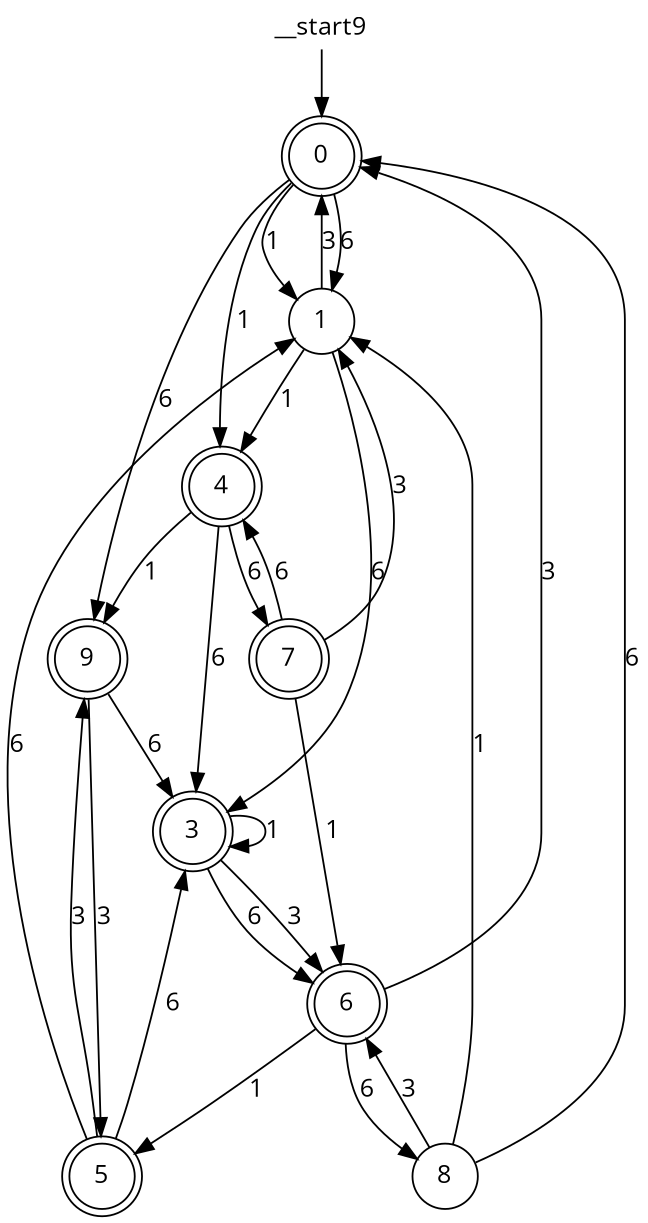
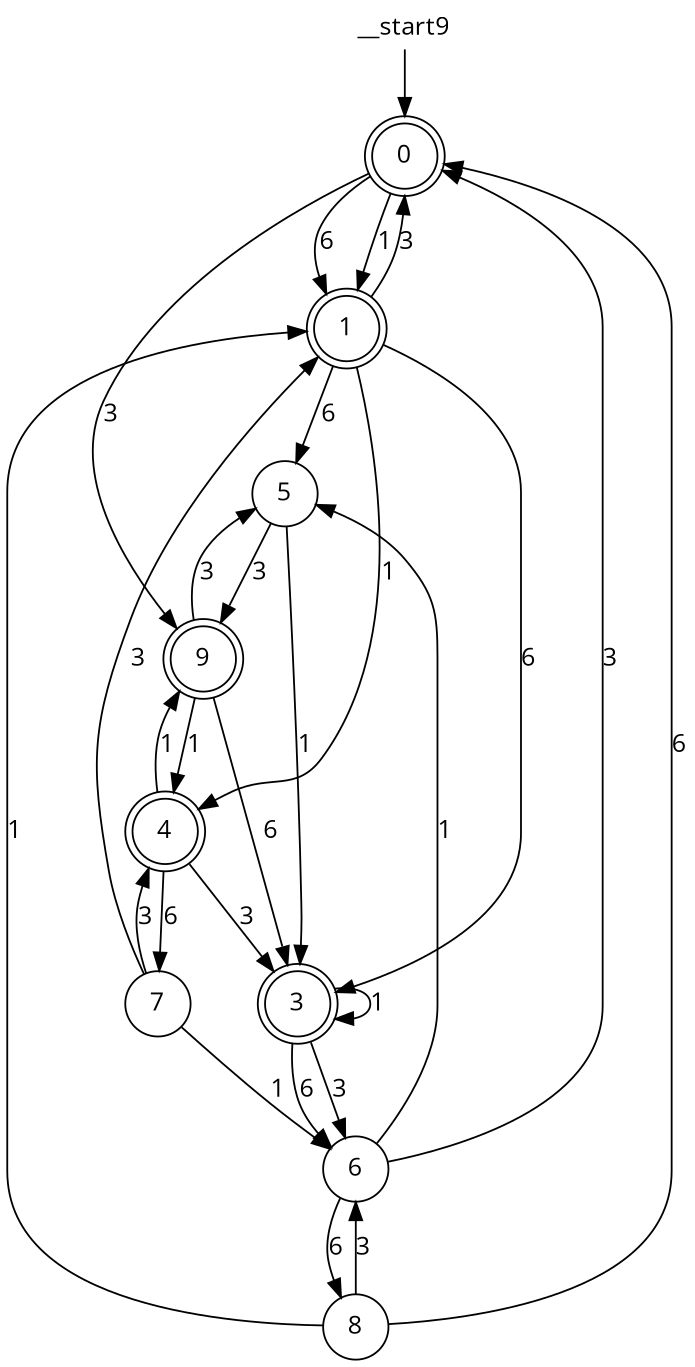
edge "0" -> "4": now "9" -> "4"
node "1": shape circle -> doublecircle
edge "0" -> "9": label "6" -> "3"
edge "7" -> "4": label "6" -> "3"
edge "4" -> "3": label "6" -> "3"
node "7": shape doublecircle -> circle
edge "5" -> "1": reversed
edge "5" -> "3": label "6" -> "1"
node "6": shape doublecircle -> circle
node "5": shape doublecircle -> circle
